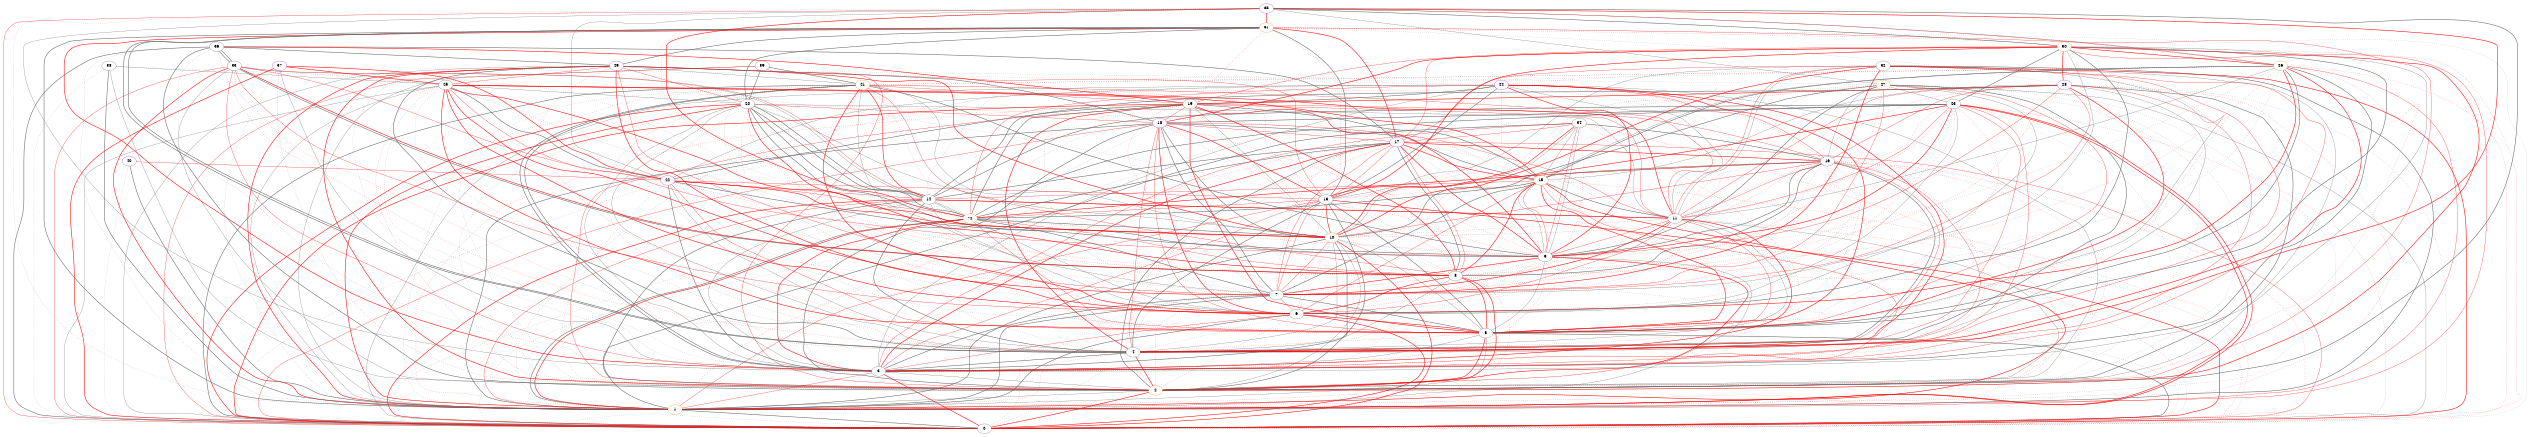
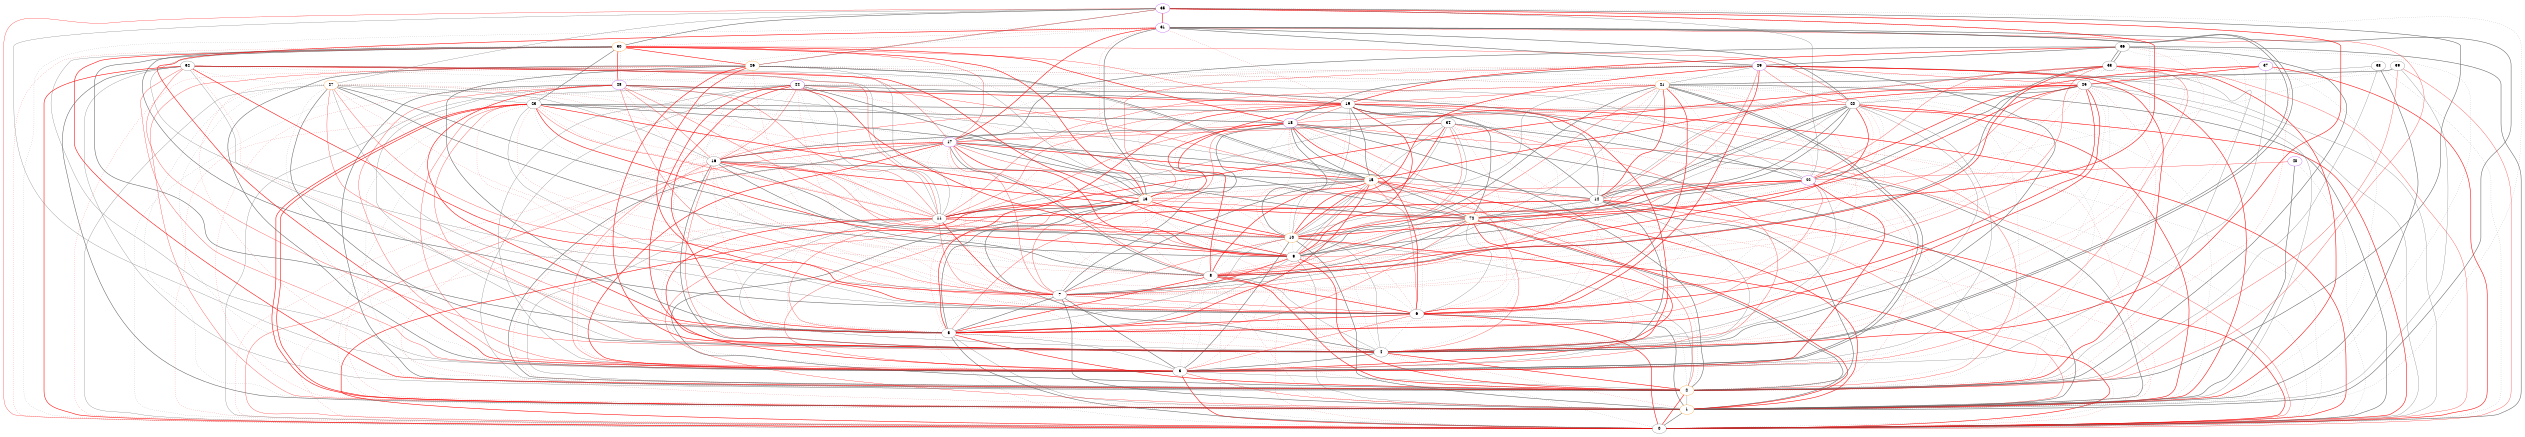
node "31": color darkorange -> purple
edge "39" -- "20": style bold -> dotted
node "13": color gray40 -> darkorange
edge "25" -- "7": style bold -> dotted
edge "14" -- "6": style solid -> dotted
edge "22" -- "3": color gray40 -> red
edge "30" -- "1": now "30" -- "20"
